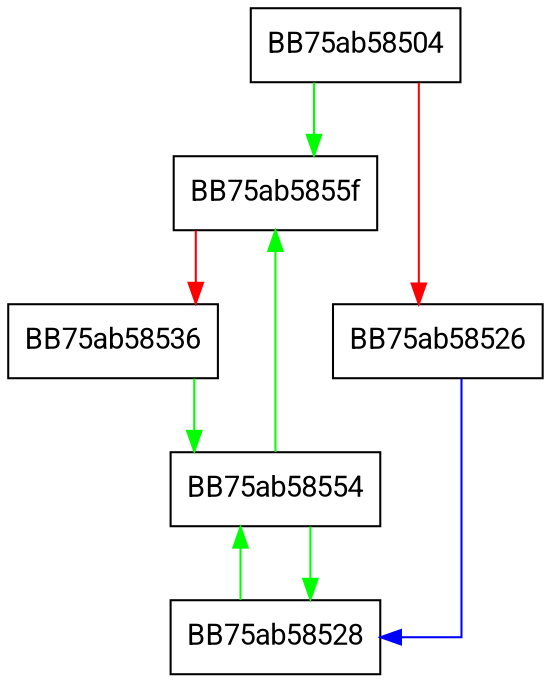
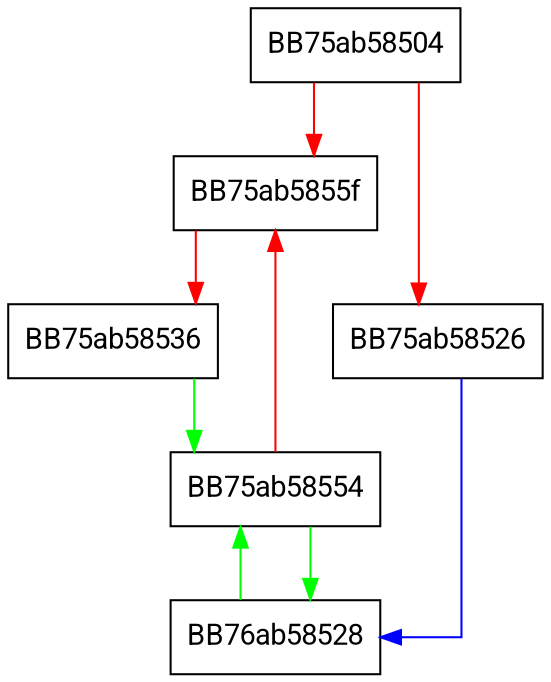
edge "BB75ab58504" -> "BB75ab5855f": color green -> red
edge "BB75ab58554" -> "BB75ab5855f": color green -> red
node "BB75ab58528": label "BB75ab58528" -> "BB76ab58528"
